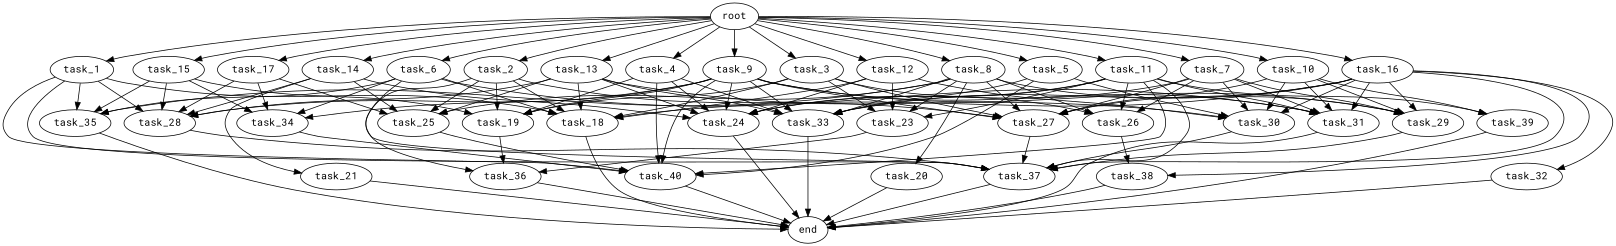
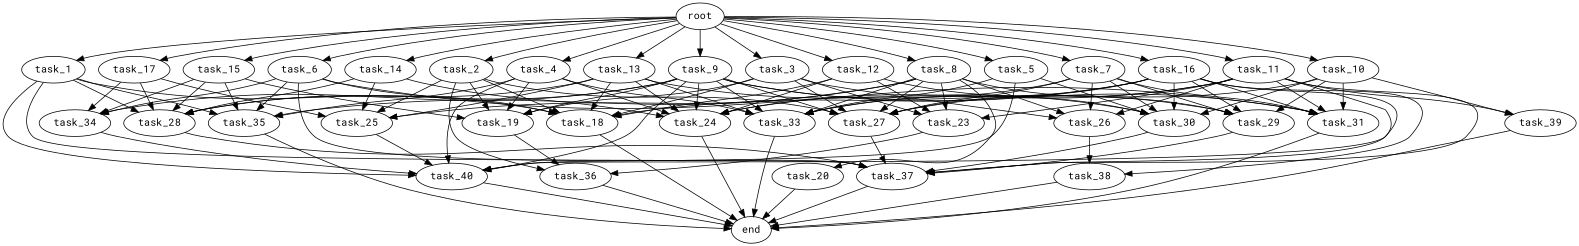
edge "task_4" -> "task_35": added
node "task_21": removed
node "task_32": removed
